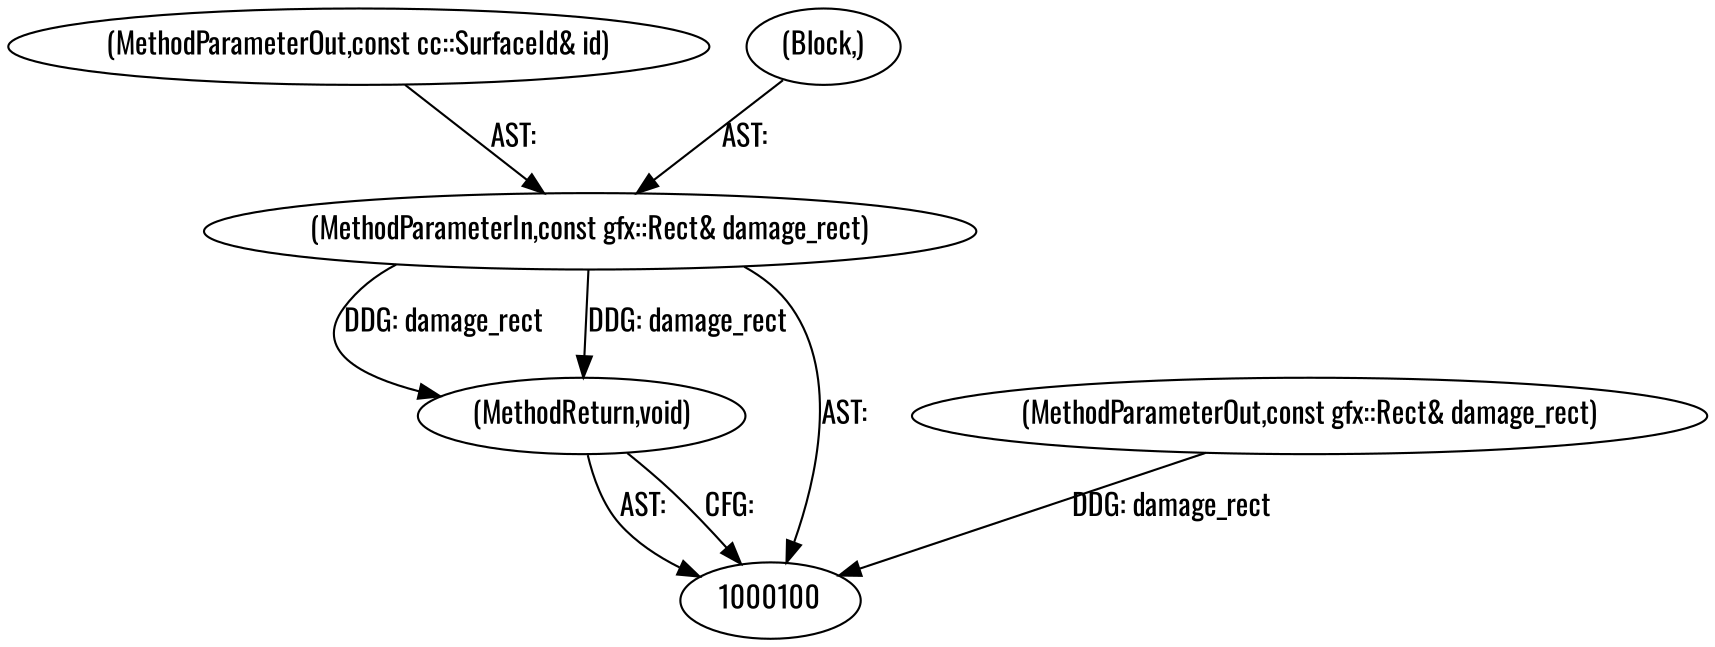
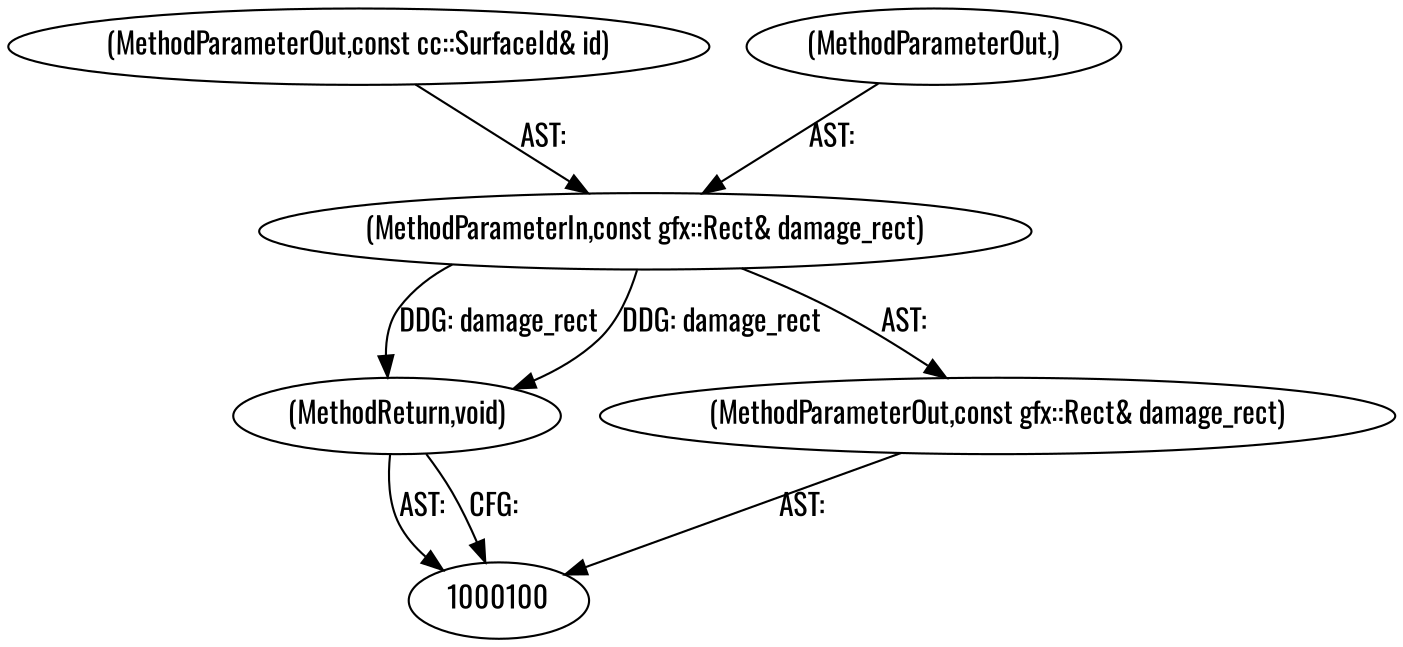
node "(Block,)": label "(Block,)" -> "(MethodParameterOut,)"
edge "(MethodParameterIn,const gfx::Rect& damage_rect)" -> "1000100": now "(MethodParameterIn,const gfx::Rect& damage_rect)" -> "(MethodParameterOut,const gfx::Rect& damage_rect)"
edge "(MethodParameterOut,const gfx::Rect& damage_rect)" -> "1000100": label "DDG: damage_rect" -> "AST: "
